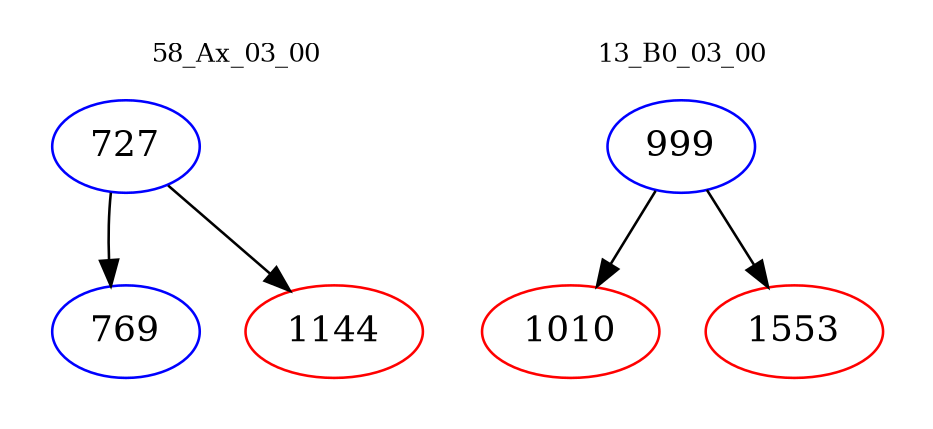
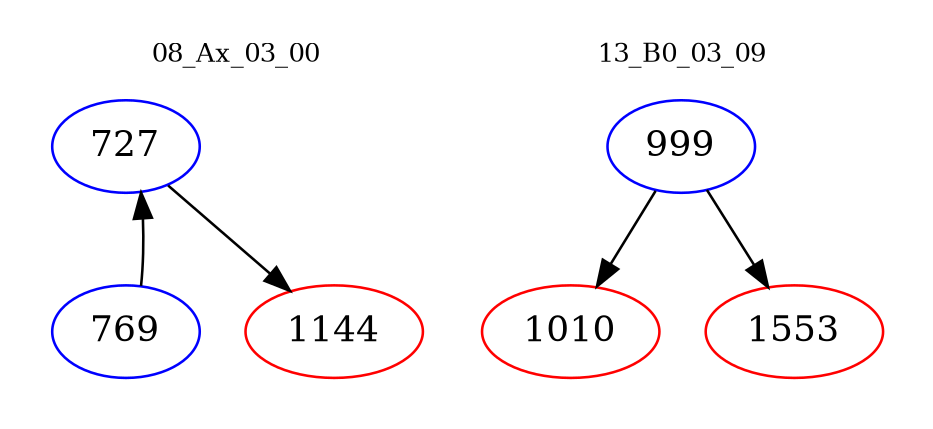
cluster "58_Ax_03_00": label "58_Ax_03_00" -> "08_Ax_03_00"
cluster "13_B0_03_00": label "13_B0_03_00" -> "13_B0_03_09"
edge "727" -> "769": reversed
